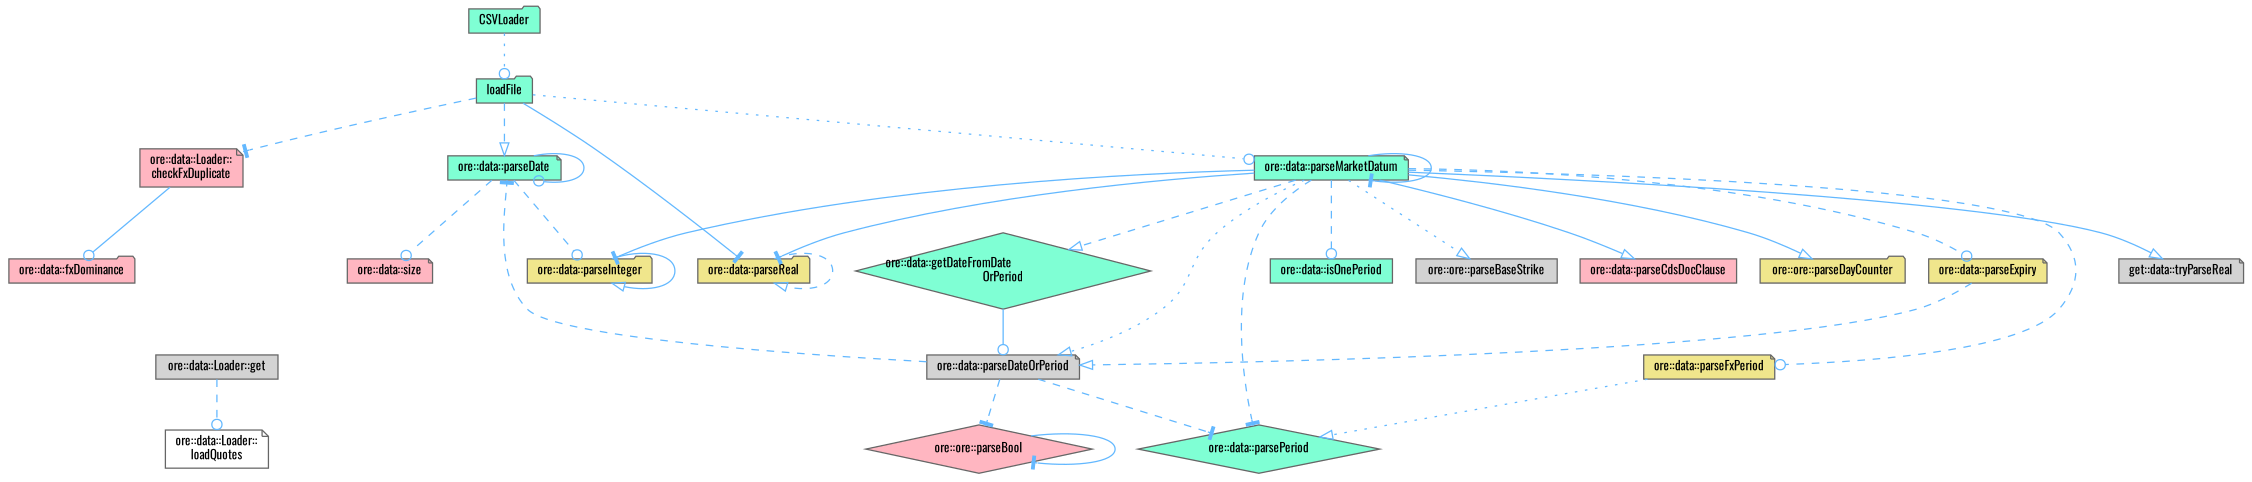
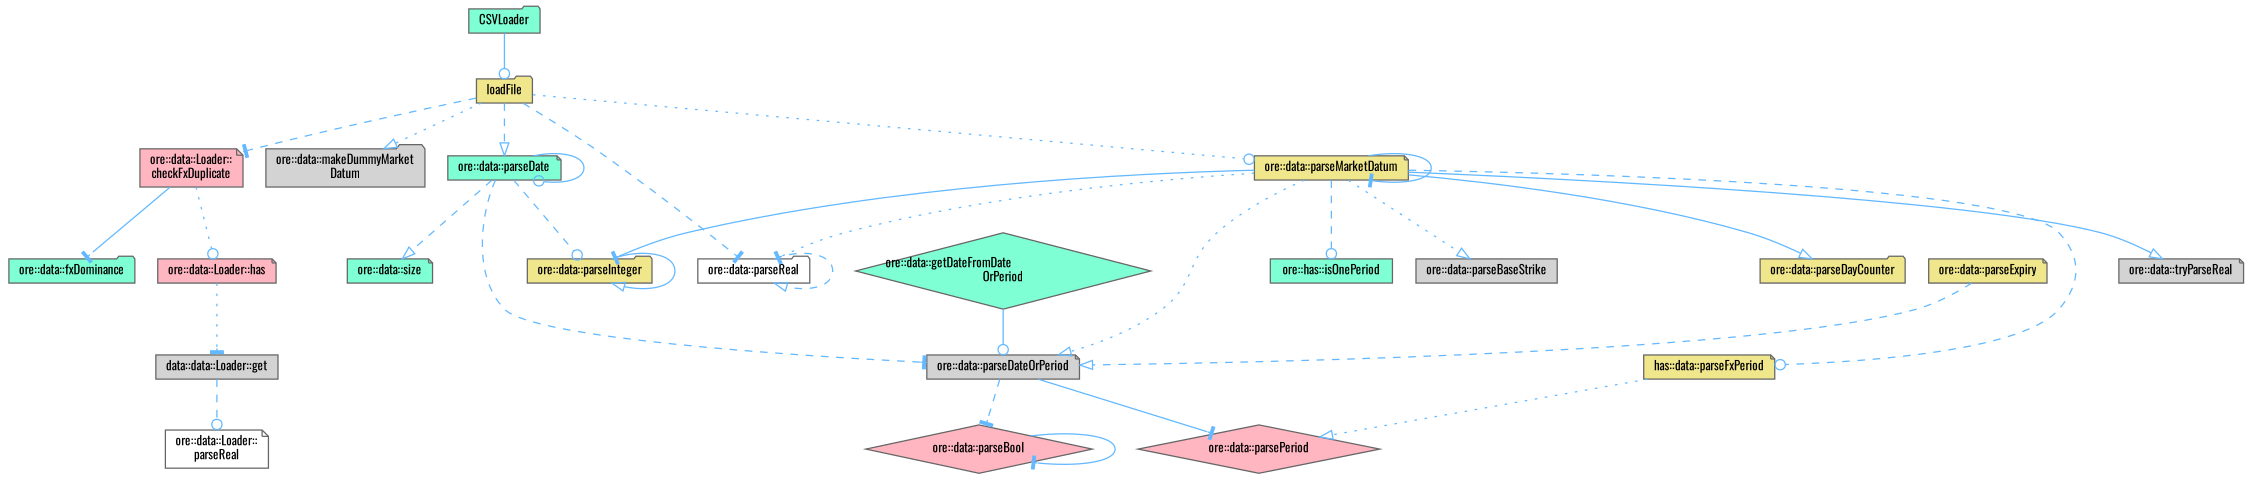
edge "CSVLoader" -> "loadFile": style dotted -> solid
node "loadFile": fillcolor aquamarine -> khaki
node "ore::data::makeDummyMarket Datum": added
node "ore::data::parseMarketDatum": fillcolor aquamarine -> khaki
edge "loadFile" -> "ore::data::parseReal": style solid -> dashed
edge "ore::data::parseMarketDatum" -> "ore::data::parseReal": style solid -> dotted
edge "ore::data::parseMarketDatum" -> "ore::data::parseExpiry": removed
edge "ore::data::parseMarketDatum" -> "ore::data::getDateFromDate OrPeriod": removed
edge "ore::data::parseDate" -> "ore::data::size": arrowhead odot -> onormal
edge "ore::data::Loader:: checkFxDuplicate" -> "ore::data::fxDominance": arrowhead odot -> tee
node "ore::data::fxDominance": fillcolor lightpink -> aquamarine
node "ore::data::Loader::has": added
node "ore::data::size": fillcolor lightpink -> aquamarine
node "ore::data::parseReal": fillcolor khaki -> white
node "ore::data::isOnePeriod": label "ore::data::isOnePeriod" -> "ore::has::isOnePeriod"
node "ore::ore::parseBaseStrike": label "ore::ore::parseBaseStrike" -> "ore::data::parseBaseStrike"
node "ore::data::parseCdsDocClause": removed
node "ore::ore::parseDayCounter": label "ore::ore::parseDayCounter" -> "ore::data::parseDayCounter"
node "get::data::tryParseReal": label "get::data::tryParseReal" -> "ore::data::tryParseReal"
edge "ore::data::parseMarketDatum" -> "ore::data::parsePeriod": removed
edge "ore::data::parseDateOrPeriod" -> "ore::data::parseDate": reversed
node "ore::data::Loader::get": label "ore::data::Loader::get" -> "data::data::Loader::get"
node "ore::data::parseFxPeriod": label "ore::data::parseFxPeriod" -> "has::data::parseFxPeriod"
edge "ore::data::parseDateOrPeriod" -> "ore::data::parsePeriod": style dashed -> solid
node "ore::data::Loader:: loadQuotes": label "ore::data::Loader:: loadQuotes" -> "ore::data::Loader:: parseReal"
node "ore::ore::parseBool": label "ore::ore::parseBool" -> "ore::data::parseBool"
node "ore::data::parsePeriod": fillcolor aquamarine -> lightpink
